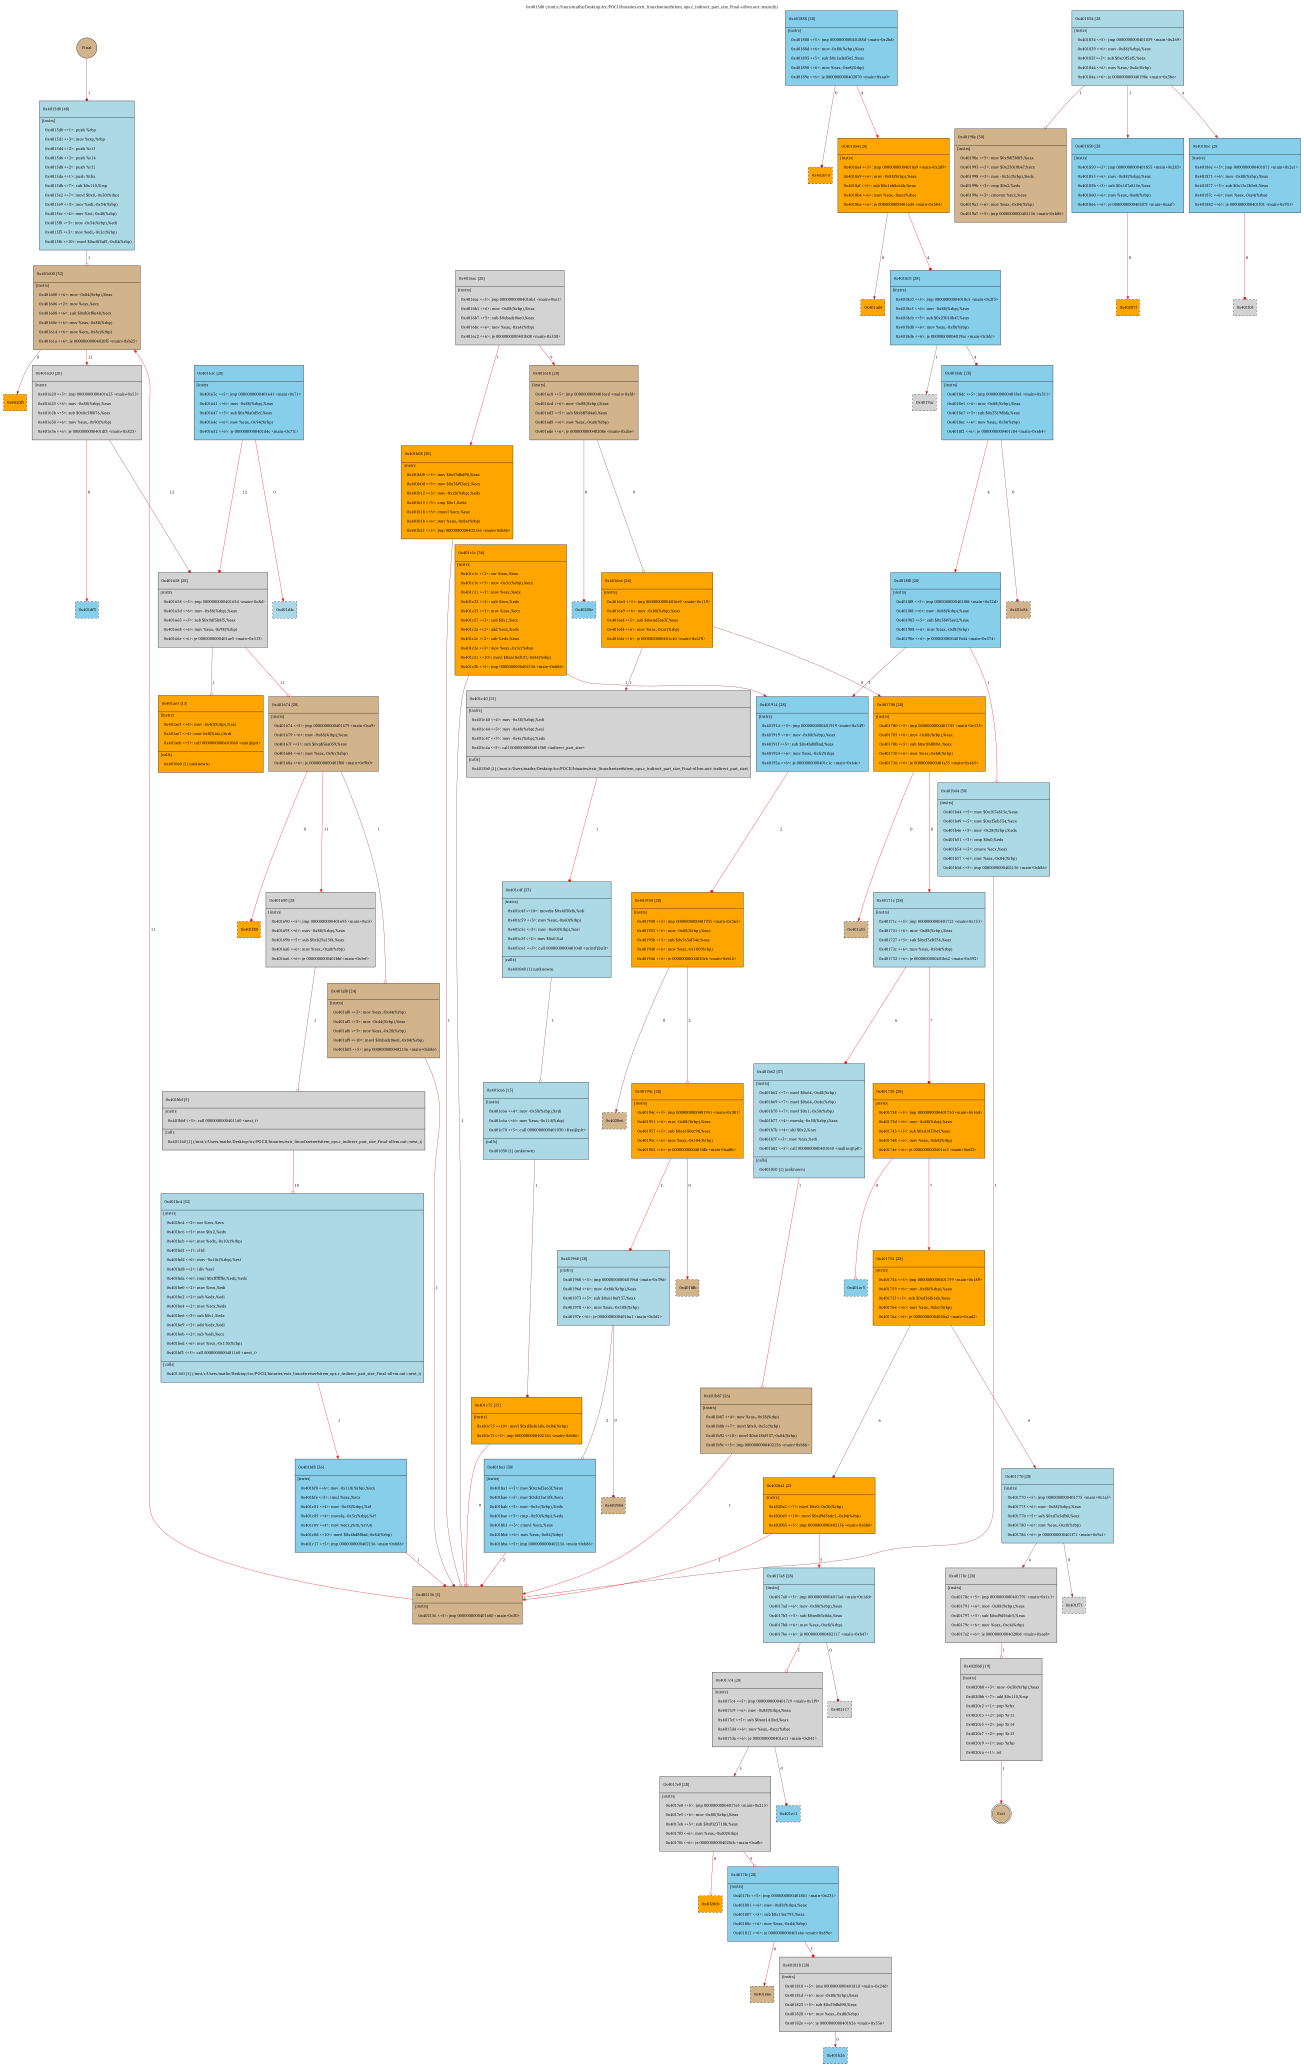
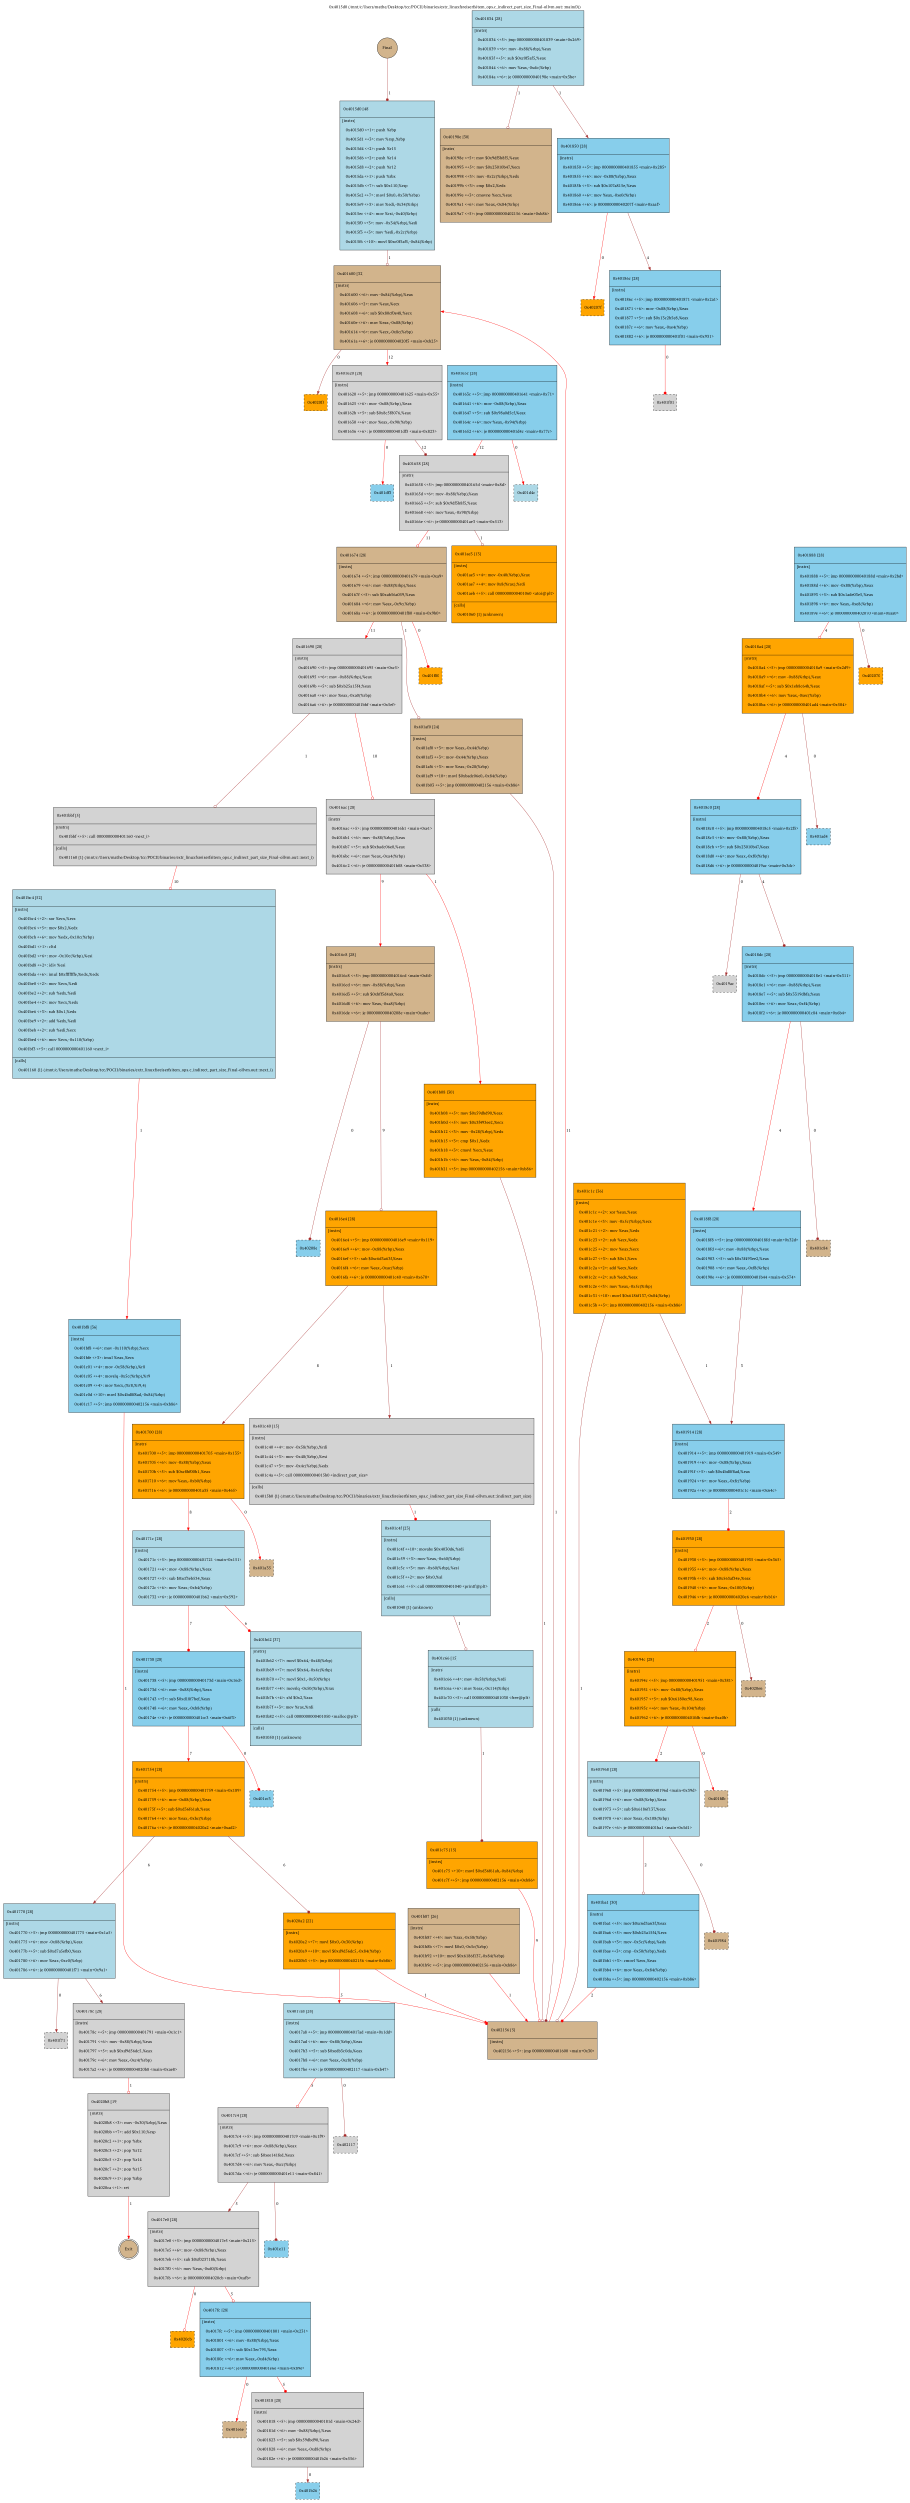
edge "0x401888 [28]" -> "0x4018a4 [28]": arrowhead normal -> odot
edge "0x401834 [28]" -> "0x40186c [28]": now "0x401850 [28]" -> "0x40186c [28]"
node "0x401ad4": fillcolor orange -> skyblue
edge "0x4018c0 [28]" -> "0x4019ac": label " 1" -> " 0"
edge "0x401690 [28]" -> "0x4016ac [28]": added, label "10"
node "0x401b44 [30]": removed
node "0x401738 [28]": fillcolor orange -> skyblue
edge "0x401738 [28]" -> "0x401cc3": arrowhead odot -> dot
edge "0x401b62 [37]" -> "0x401b87 [26]": removed, label "1"
